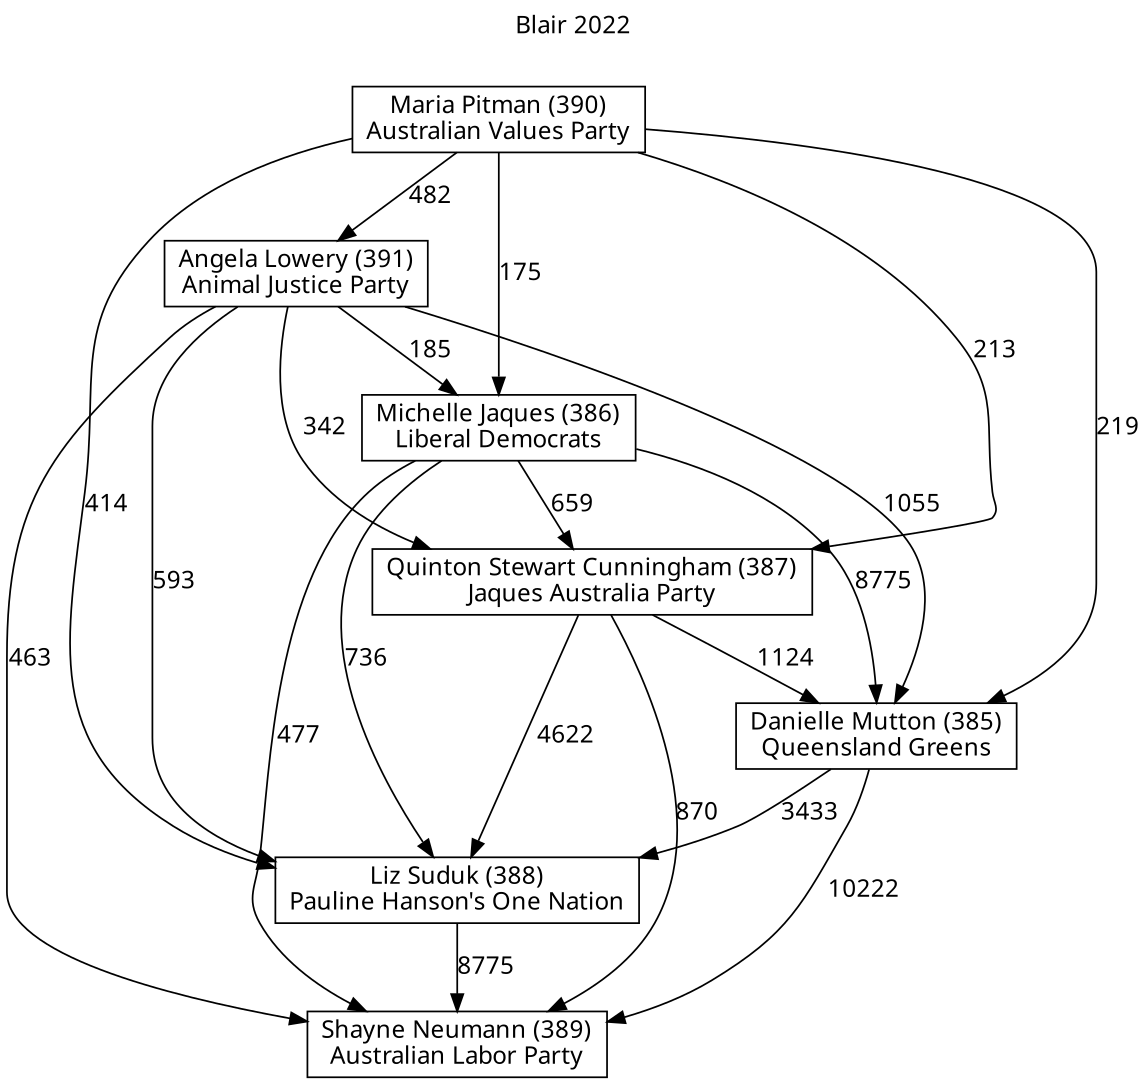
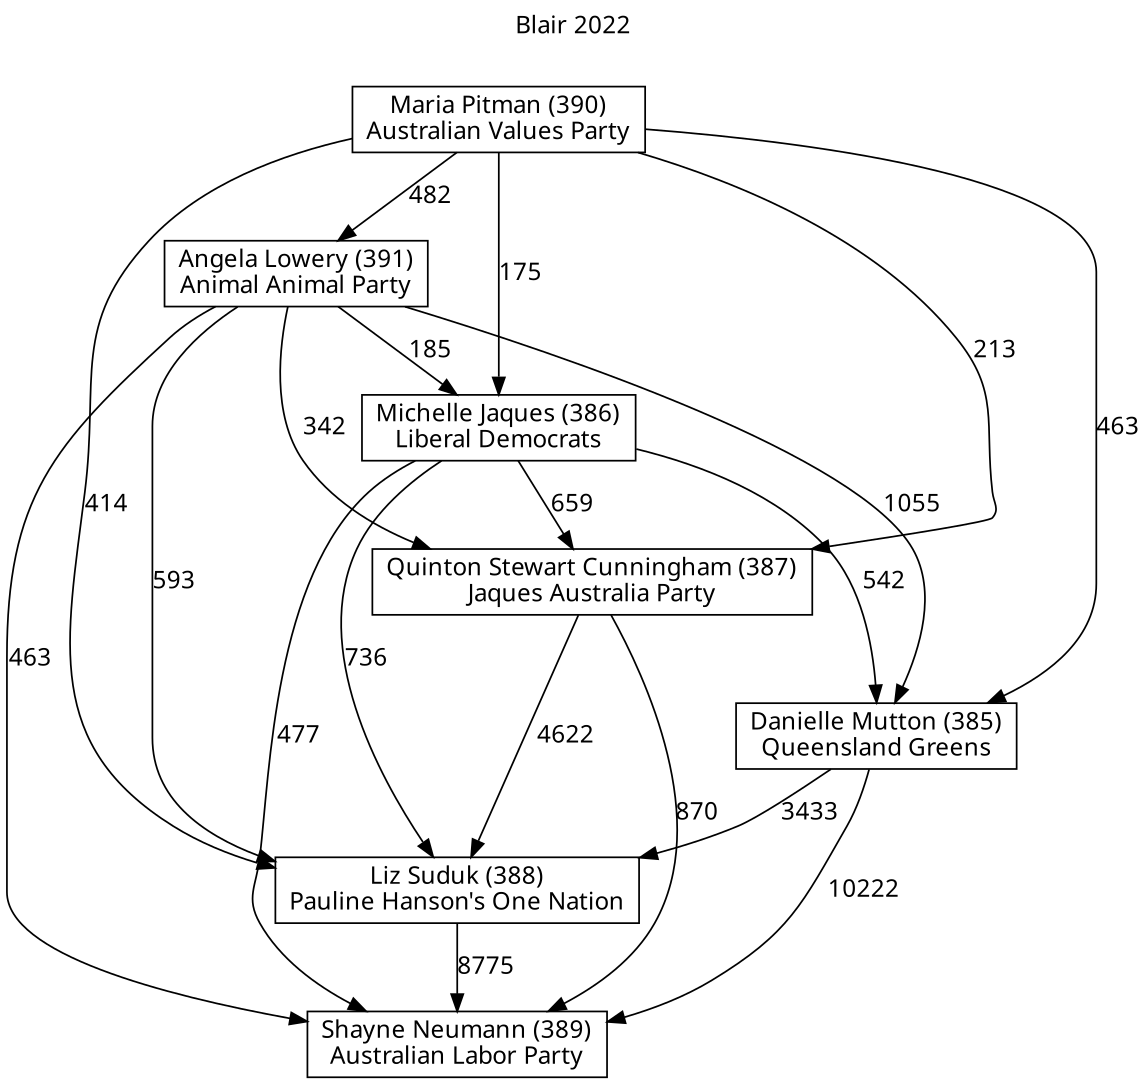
node "Angela Lowery (391) Animal Justice Party": label "Angela Lowery (391) Animal Justice Party" -> "Angela Lowery (391) Animal Animal Party"
edge "Maria Pitman (390) Australian Values Party" -> "Danielle Mutton (385) Queensland Greens": label "219" -> "463"
edge "Michelle Jaques (386) Liberal Democrats" -> "Danielle Mutton (385) Queensland Greens": label "8775" -> "542"
edge "Quinton Stewart Cunningham (387) Jaques Australia Party" -> "Danielle Mutton (385) Queensland Greens": removed, label "1124"
